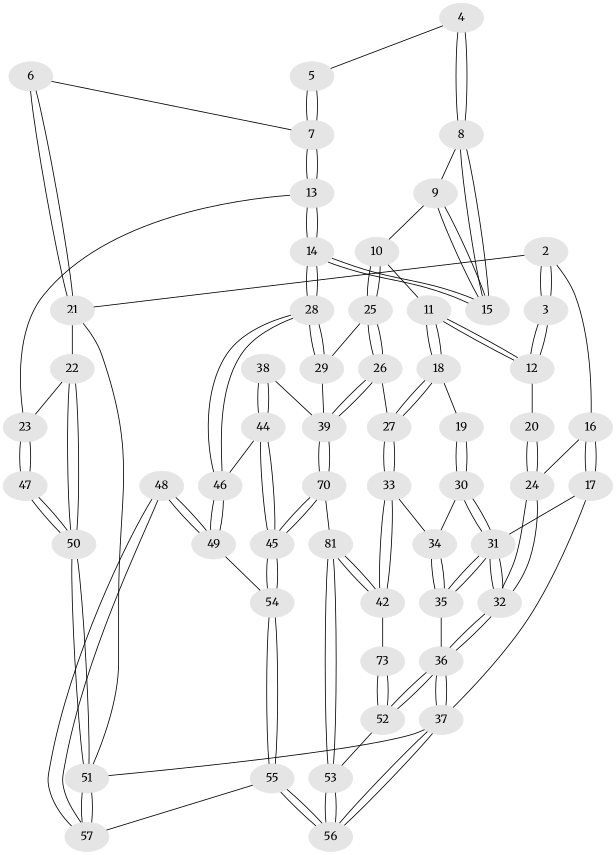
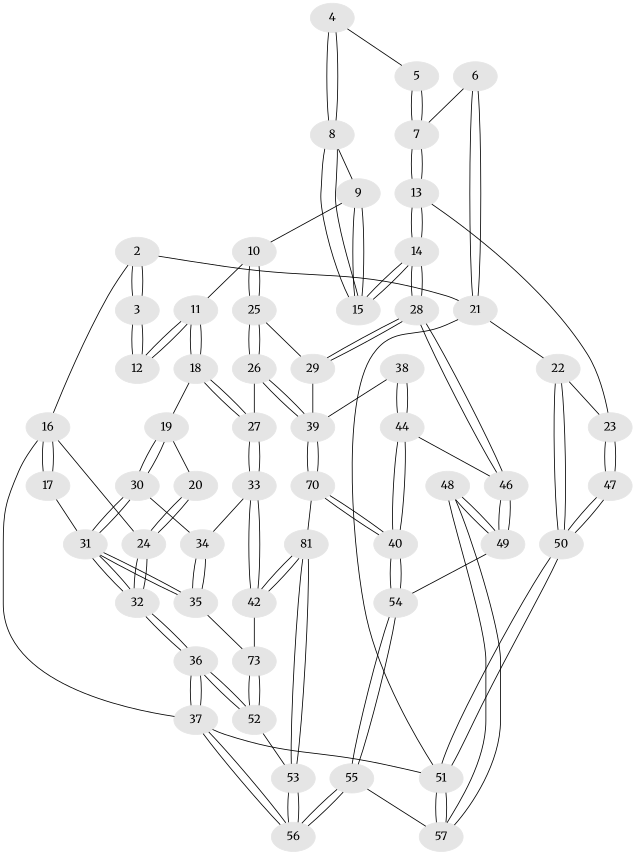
edge "12" -- "20": now "19" -- "20"
node "45": label "45" -> "40"
edge "17" -- "37": now "16" -- "37"
edge "35" -- "36": now "35" -- "73"
